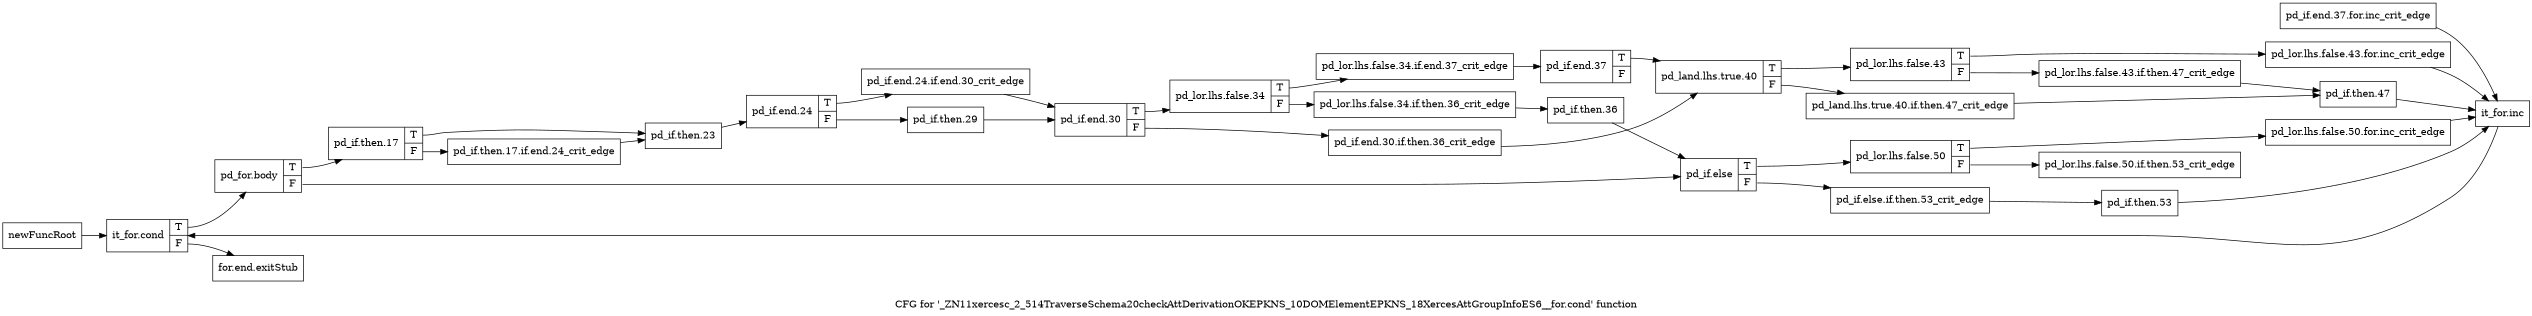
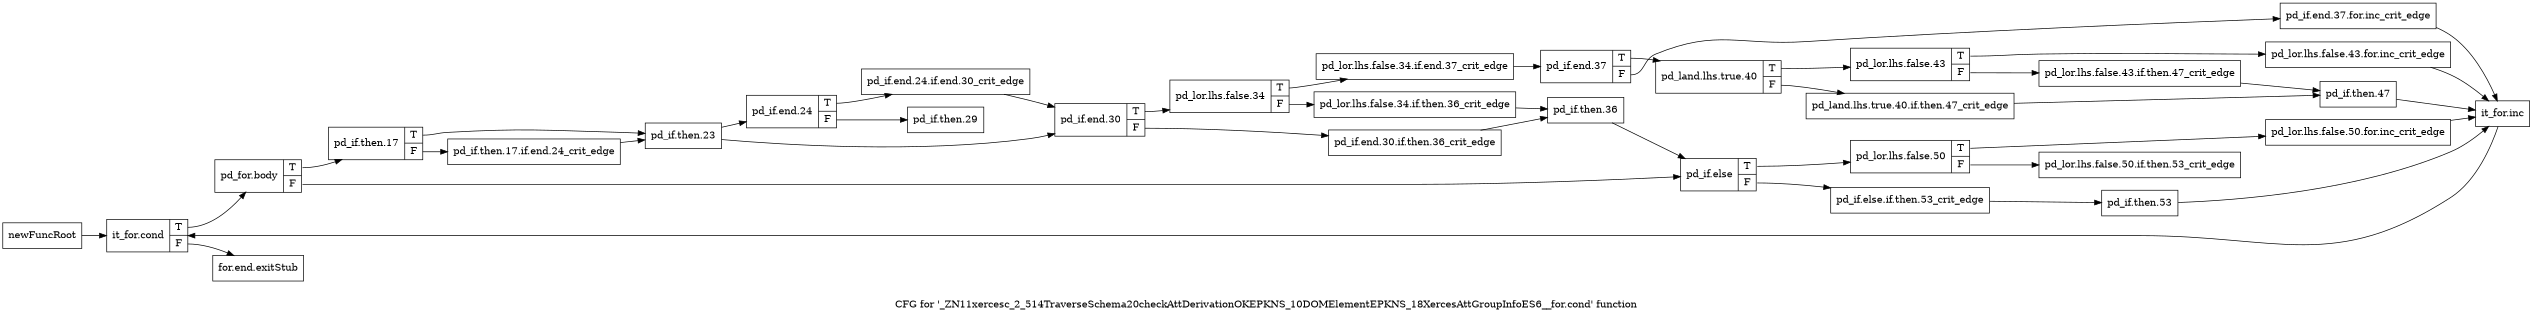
edge "pd_if.end.37" -> "pd_if.end.37.for.inc_crit_edge": added
edge "pd_if.then.29" -> "pd_if.end.30": now "pd_if.then.23" -> "pd_if.end.30"
edge "pd_if.end.30.if.then.36_crit_edge" -> "pd_land.lhs.true.40": now "pd_if.end.30.if.then.36_crit_edge" -> "pd_if.then.36"
